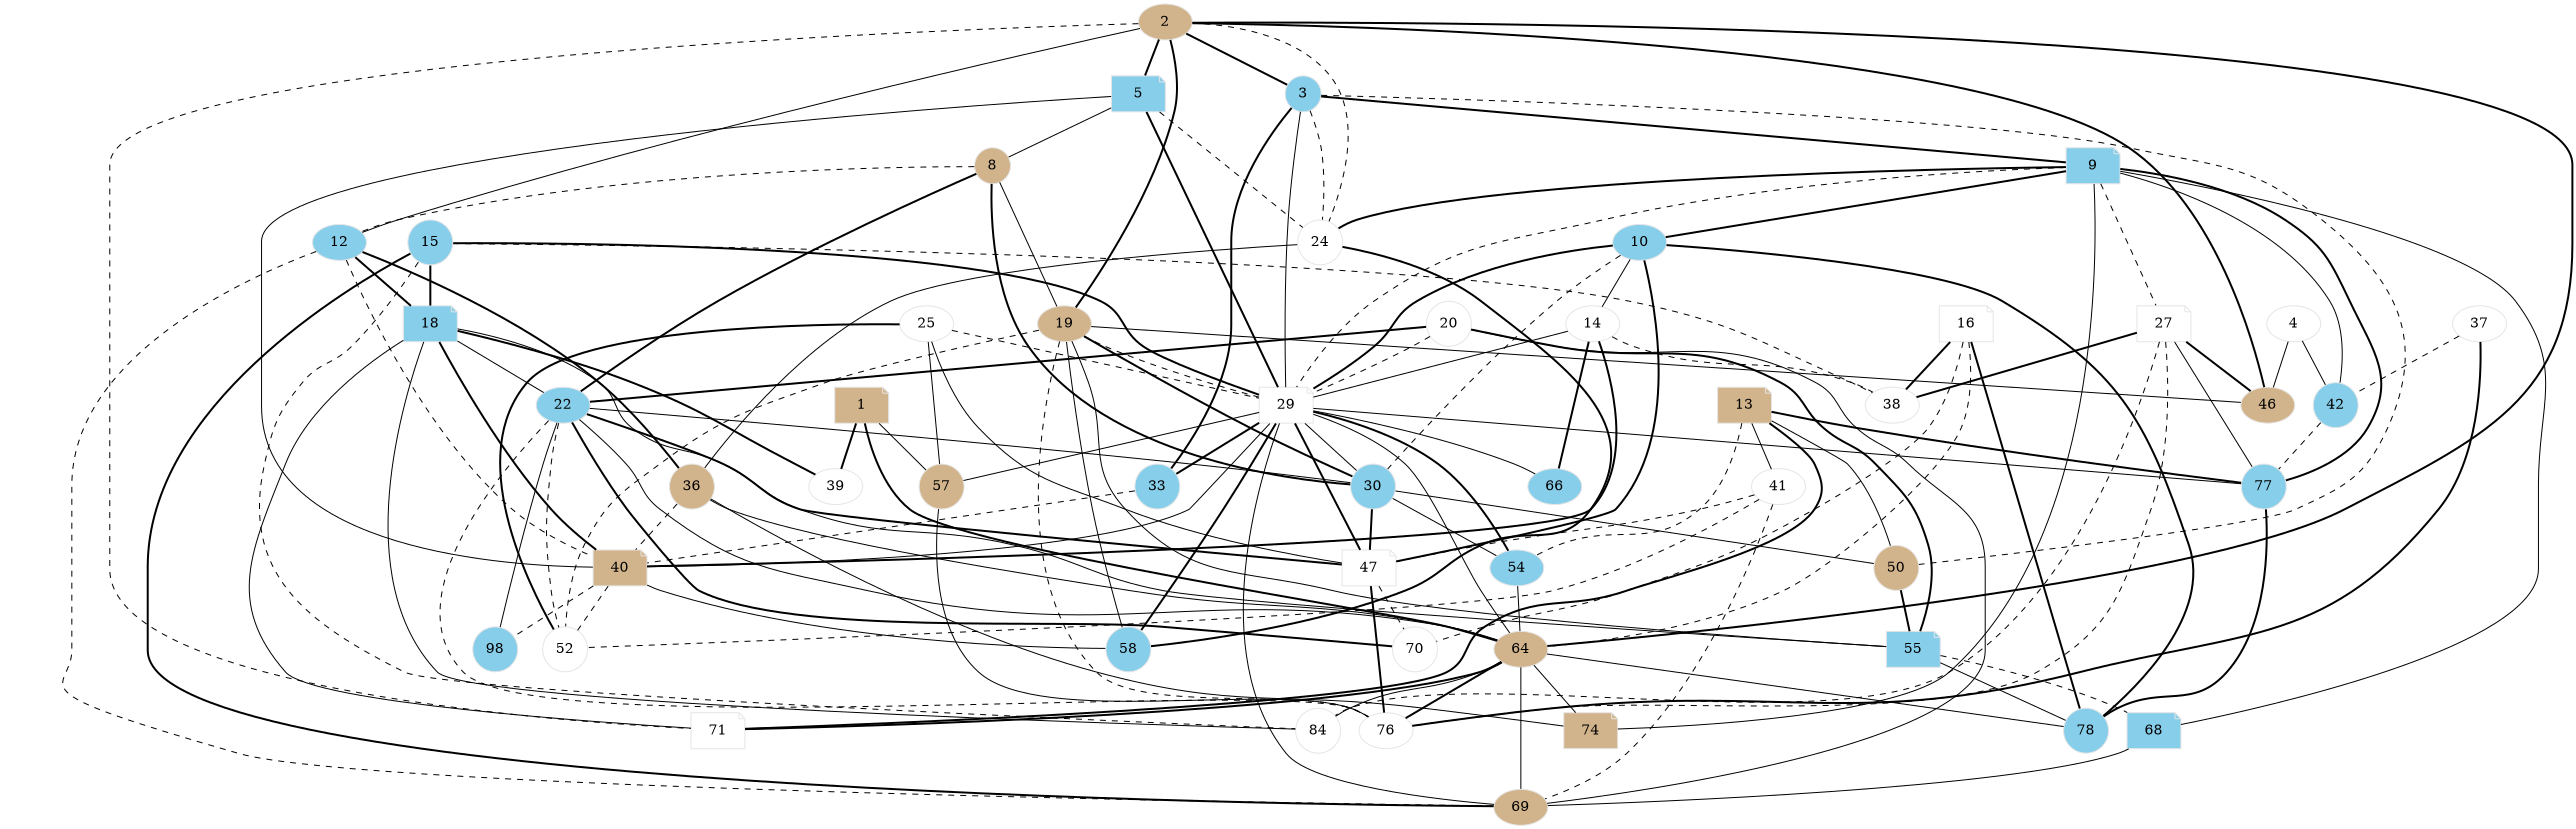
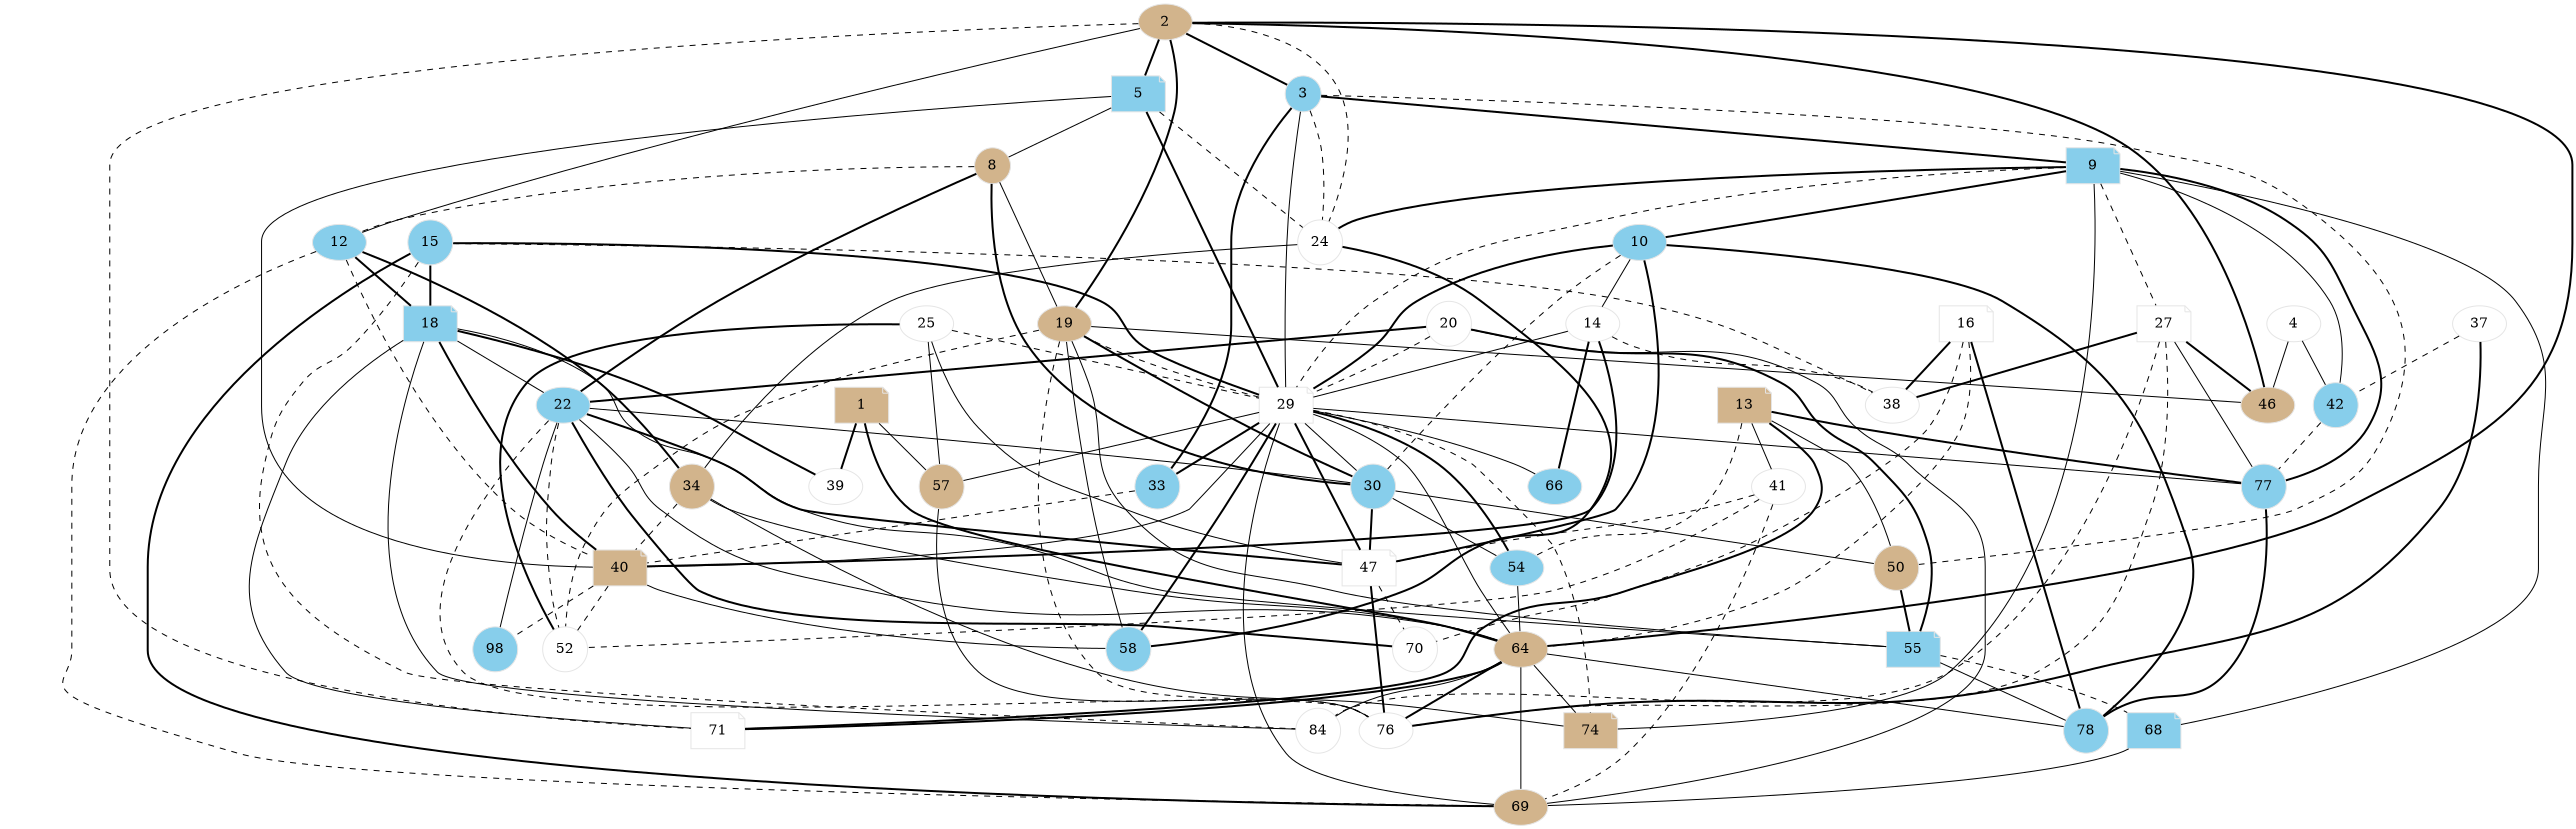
node "36": label "36" -> "34"
edge "29" -- "74": added
